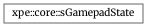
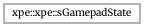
node "xpe::core::sGamepadState": label "xpe::core::sGamepadState" -> "xpe::xpe::sGamepadState"
